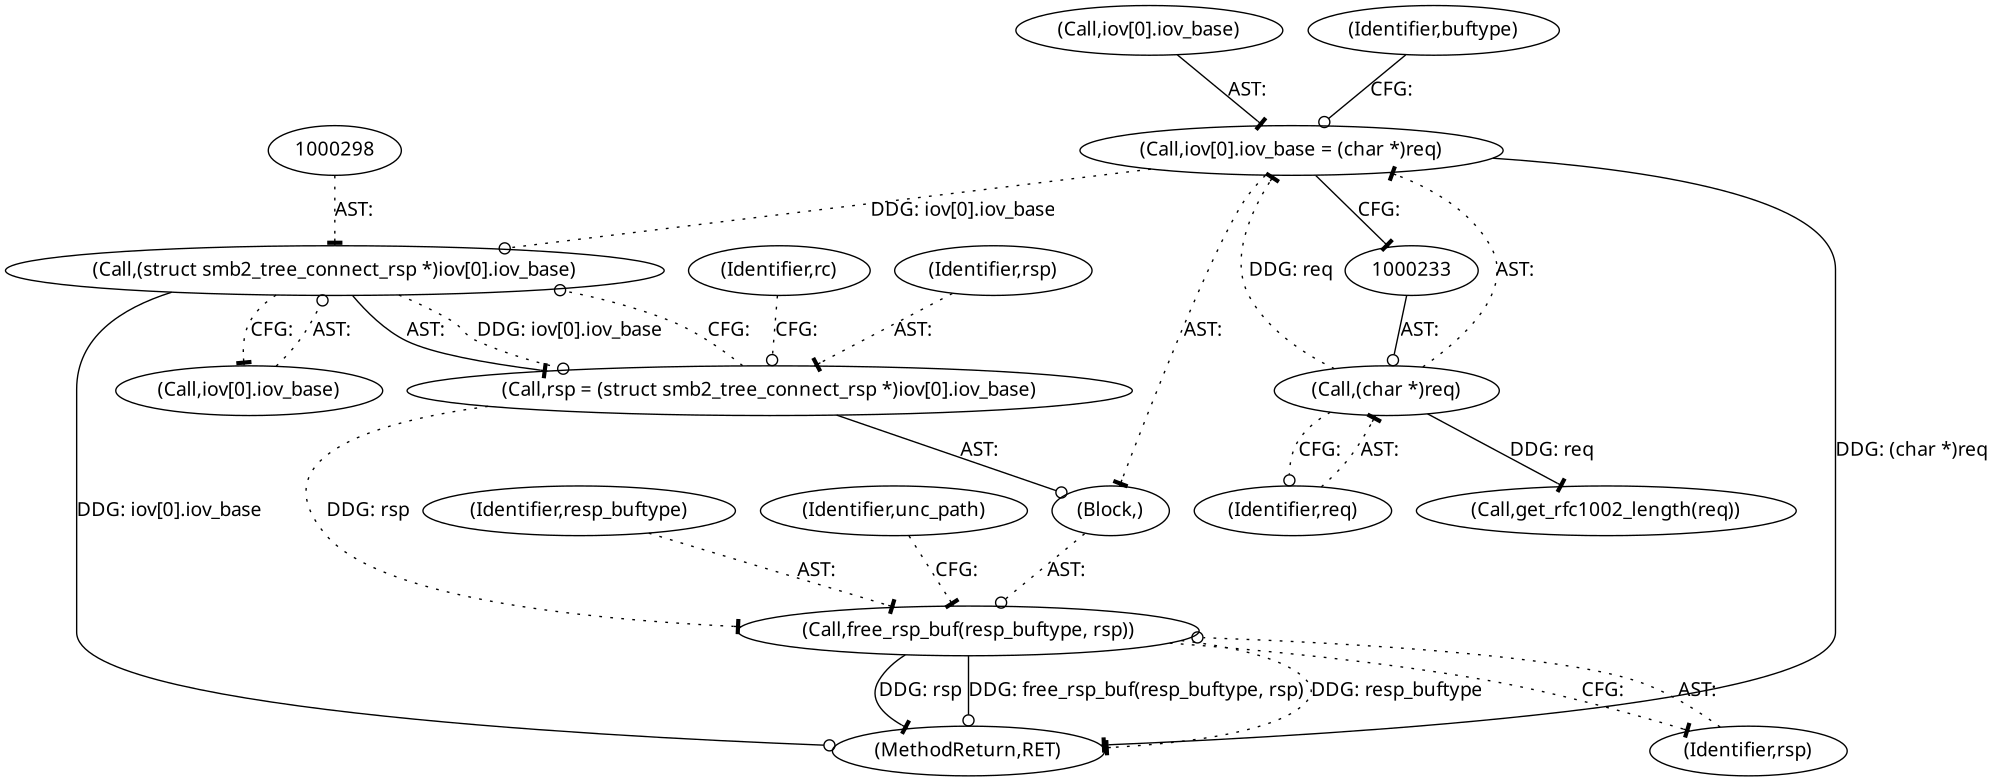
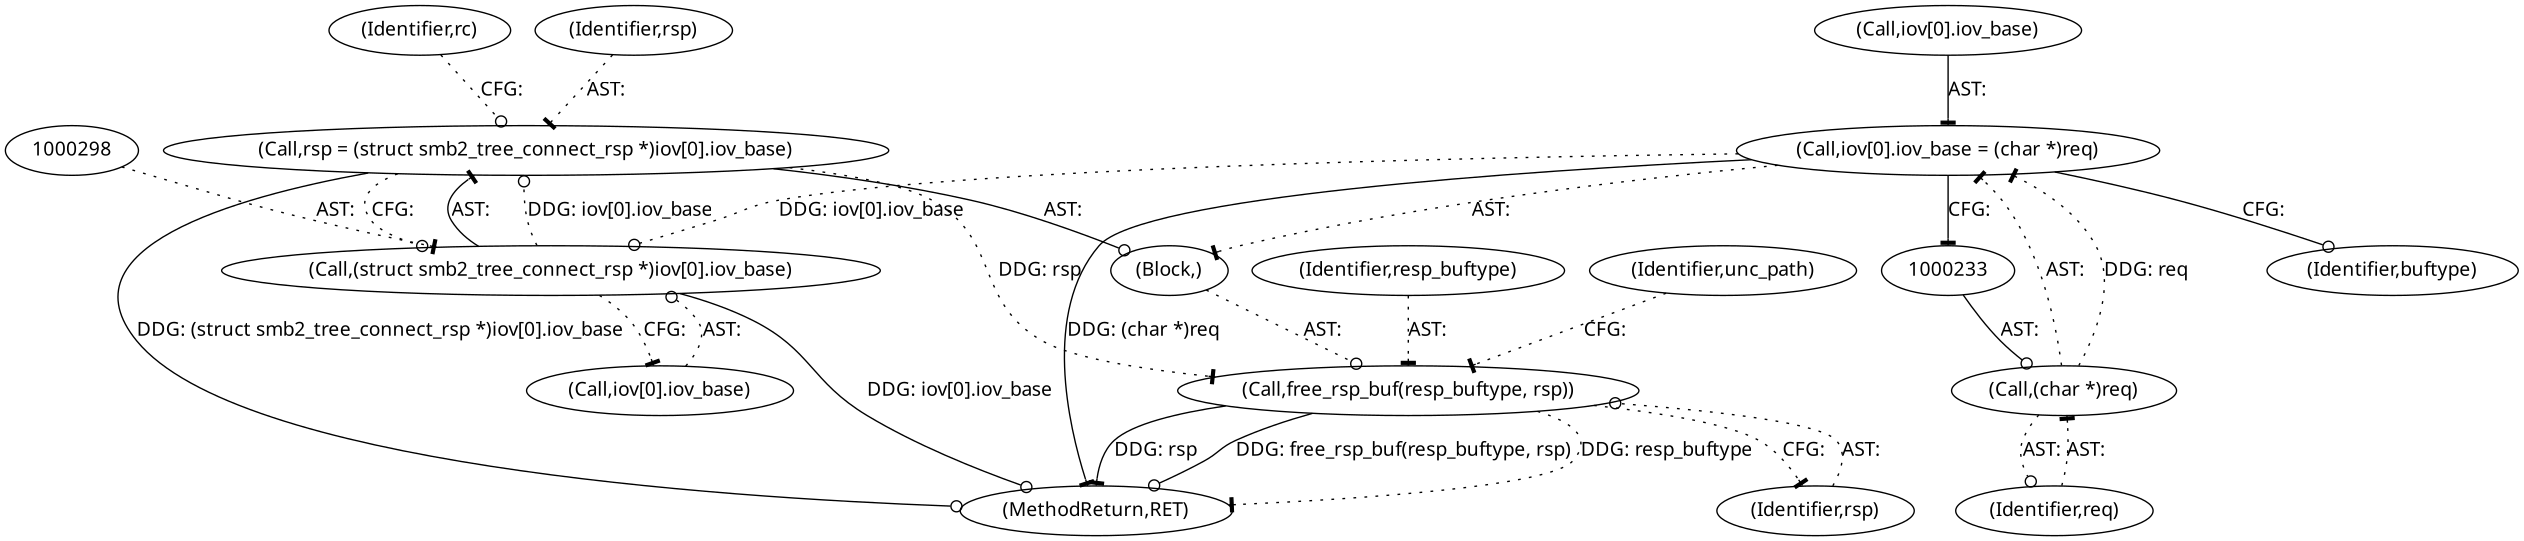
edge "(Identifier,buftype)" -> "(Call,iov[0].iov_base = (char *)req)": reversed
edge "(Call,rsp = (struct smb2_tree_connect_rsp *)iov[0].iov_base)" -> "(MethodReturn,RET)": added, label "DDG: (struct smb2_tree_connect_rsp *)iov[0].iov_base"
edge "(Call,(char *)req)" -> "(Identifier,req)": label "CFG: " -> "AST: "
node "(Call,get_rfc1002_length(req))": removed
